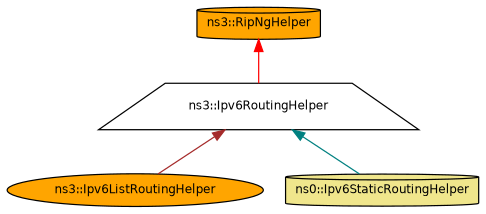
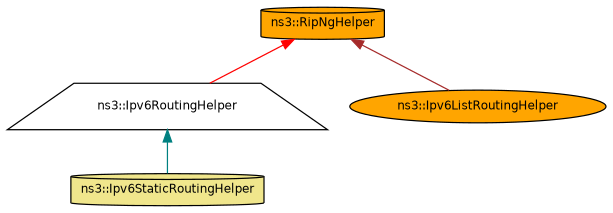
edge "ns3::Ipv6ListRoutingHelper" -> "ns3::Ipv6RoutingHelper": now "ns3::Ipv6ListRoutingHelper" -> "ns3::RipNgHelper"
node "ns0::Ipv6StaticRoutingHelper": label "ns0::Ipv6StaticRoutingHelper" -> "ns3::Ipv6StaticRoutingHelper"
